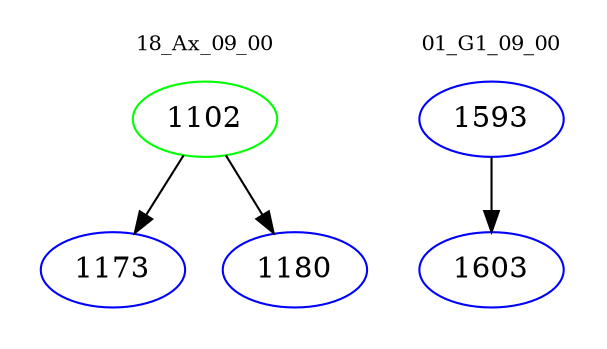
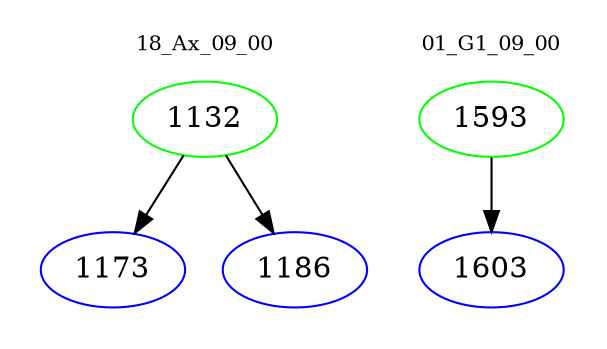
node "1102": label "1102" -> "1132"
node "1593": color blue -> green
node "1180": label "1180" -> "1186"
